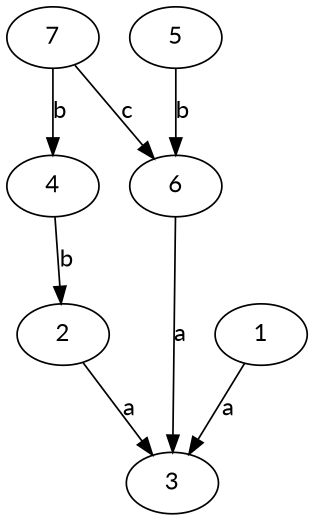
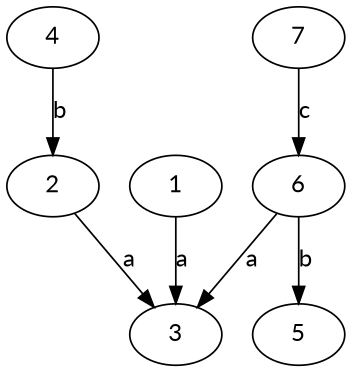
edge "7" -> "4": removed, label "b"
edge "5" -> "6": reversed
